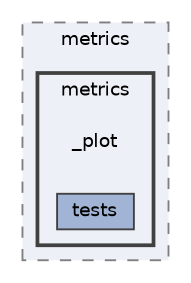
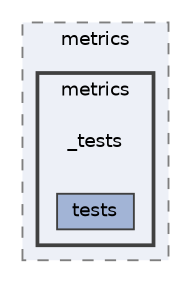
node "_plot": label "_plot" -> "_tests"
